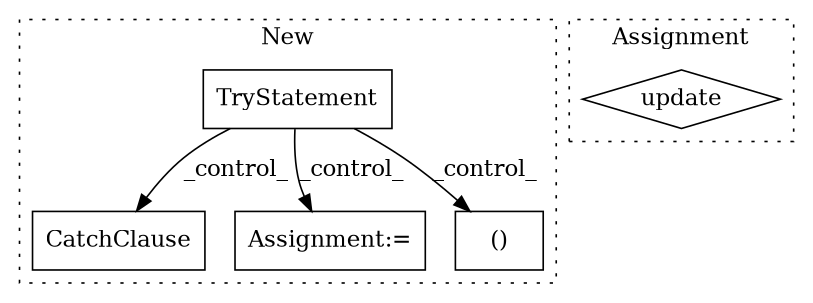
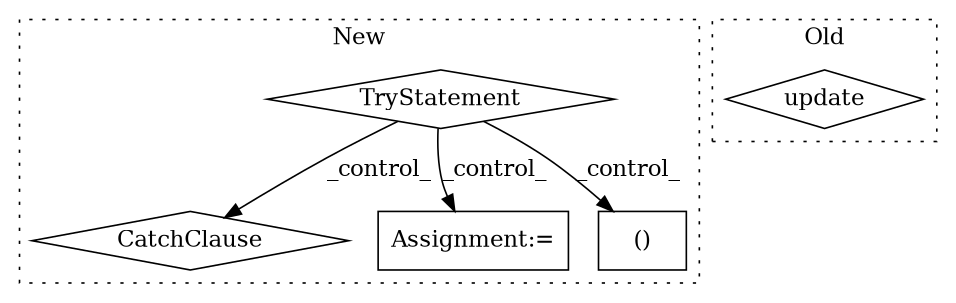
cluster "Assignment": label "Assignment" -> "Old"
node "TryStatement": shape box -> diamond
node "CatchClause": shape box -> diamond
